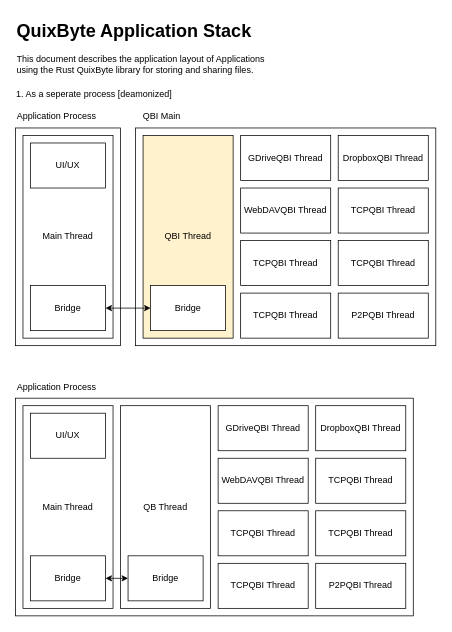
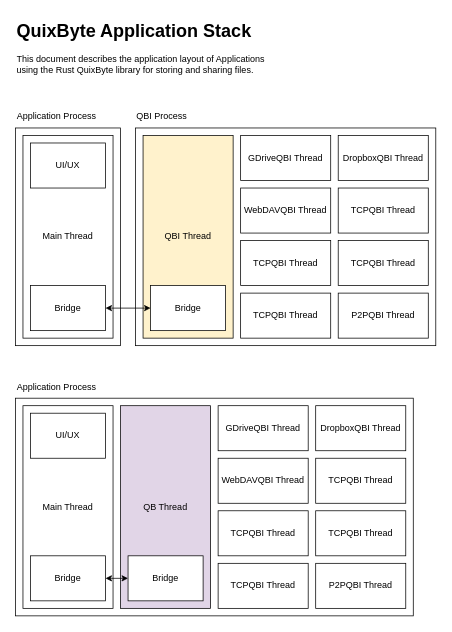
node "1. As a seperate process [deamonized]": removed
node "QBI Main": label "QBI Main" -> "QBI Process"
node "QB Thread": fillcolor #ffffff -> #e1d5e7
